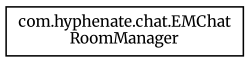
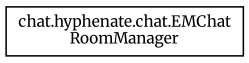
node "com.hyphenate.chat.EMChat RoomManager": label "com.hyphenate.chat.EMChat RoomManager" -> "chat.hyphenate.chat.EMChat RoomManager"
